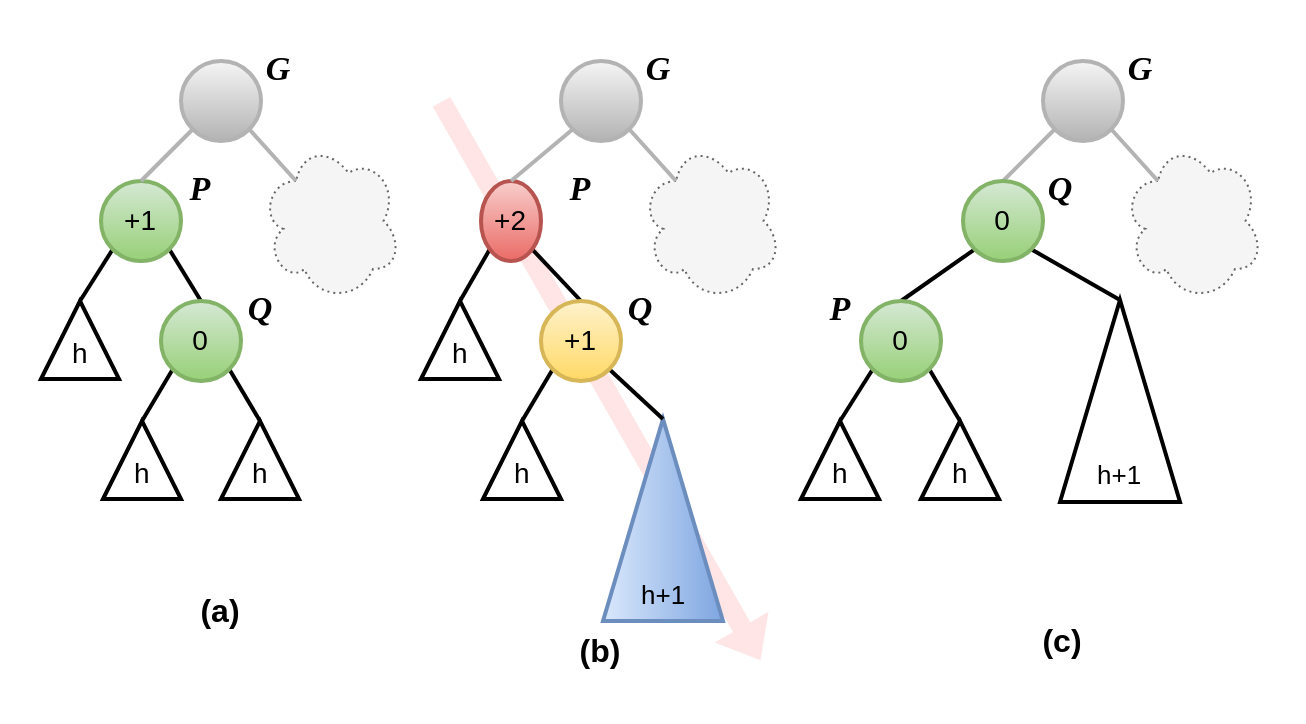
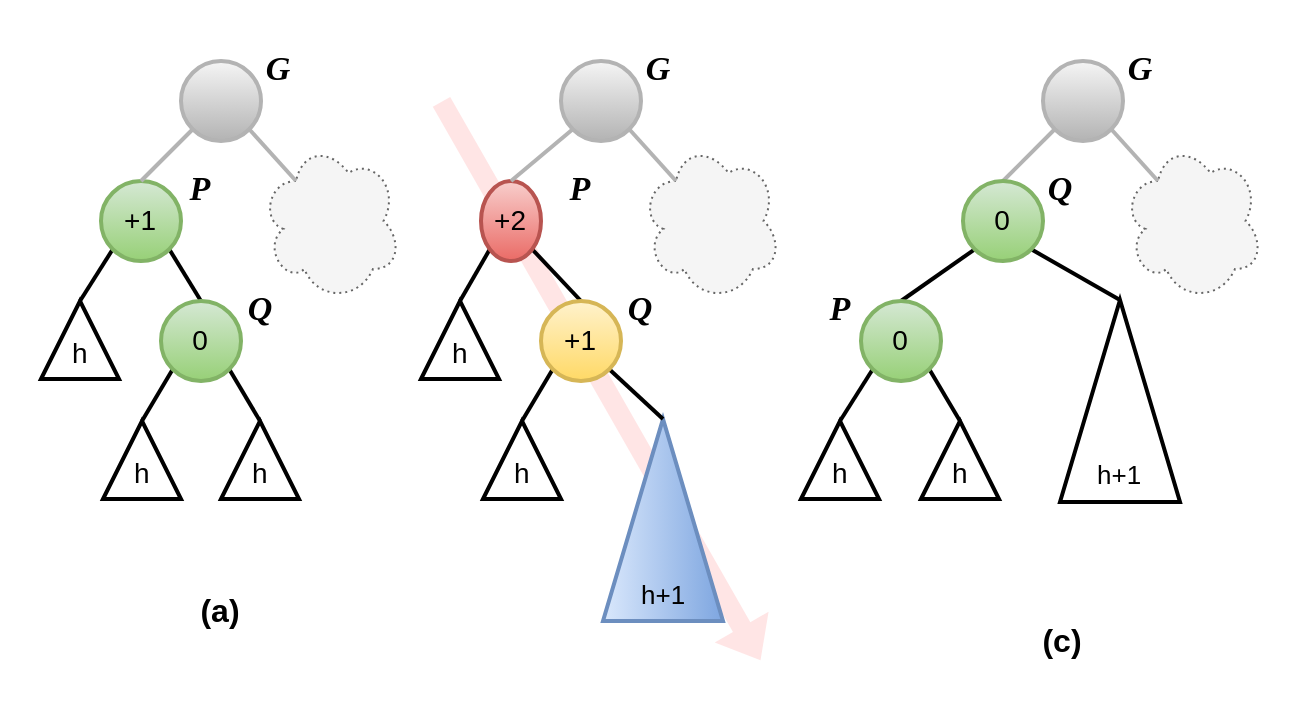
node "(b)": removed
